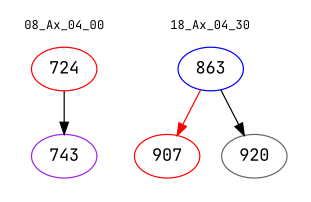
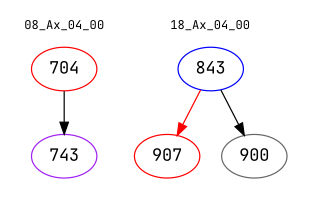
cluster "18_Ax_04_30": label "18_Ax_04_30" -> "18_Ax_04_00"
node "724": label "724" -> "704"
node "863": label "863" -> "843"
node "920": label "920" -> "900"
